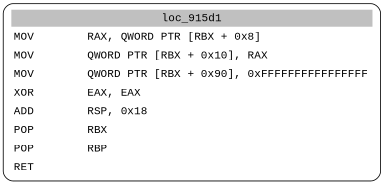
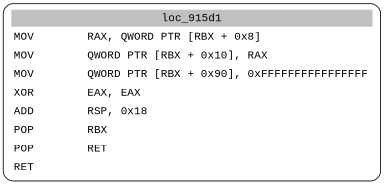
node "loc_915d1": text "POP        RBP" -> "POP        RET"
